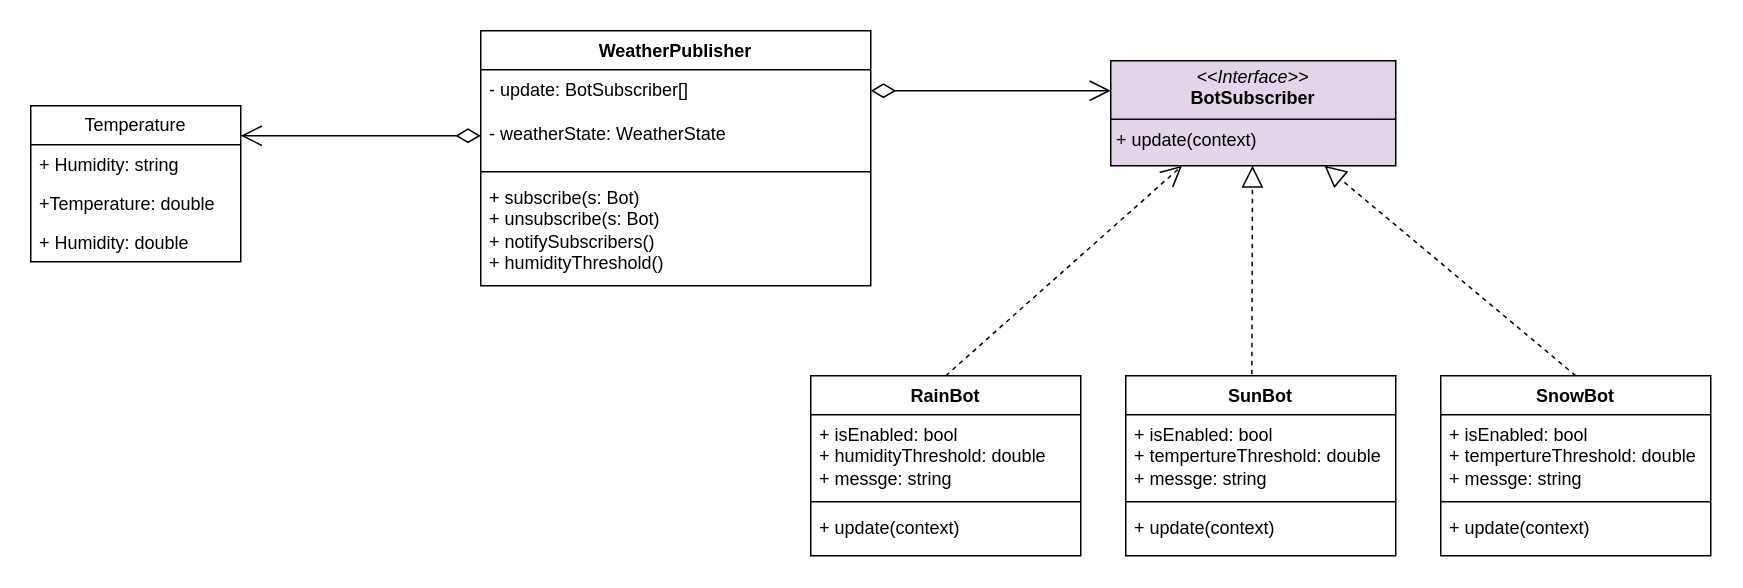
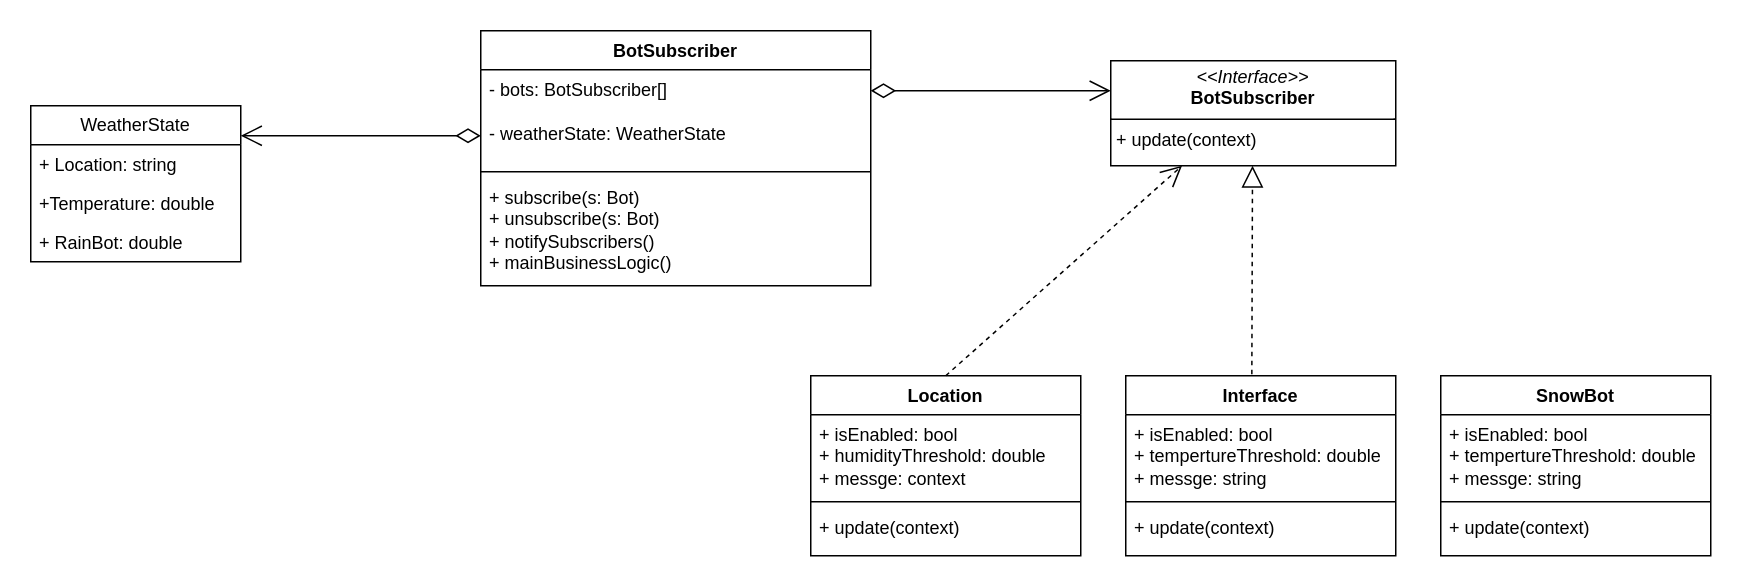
node "WeatherPublisher": label "WeatherPublisher" -> "BotSubscriber"
node "- update: BotSubscriber[] - weatherState: WeatherState": label "- update: BotSubscriber[] - weatherState: WeatherState" -> "- bots: BotSubscriber[] - weatherState: WeatherState"
node "<<Interface>> BotSubscriber + update(context)": fillcolor #e1d5e7 -> #ffffff
node "Temperature": label "Temperature" -> "WeatherState"
node "+ Humidity: string": label "+ Humidity: string" -> "+ Location: string"
node "+ subscribe(s: Bot) + unsubscribe(s: Bot) + notifySubscribers() + humidityThreshold()": label "+ subscribe(s: Bot) + unsubscribe(s: Bot) + notifySubscribers() + humidityThreshold()" -> "+ subscribe(s: Bot) + unsubscribe(s: Bot) + notifySubscribers() + mainBusinessLogic()"
node "+ Humidity: double": label "+ Humidity: double" -> "+ RainBot: double"
edge "SnowBot" -> "<<Interface>> BotSubscriber + update(context)": removed
node "RainBot": label "RainBot" -> "Location"
node "SunBot": label "SunBot" -> "Interface"
node "+ isEnabled: bool + humidityThreshold: double + messge: string": label "+ isEnabled: bool + humidityThreshold: double + messge: string" -> "+ isEnabled: bool + humidityThreshold: double + messge: context"
